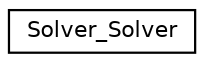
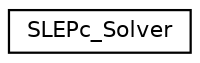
node "Solver_Solver": label "Solver_Solver" -> "SLEPc_Solver"
